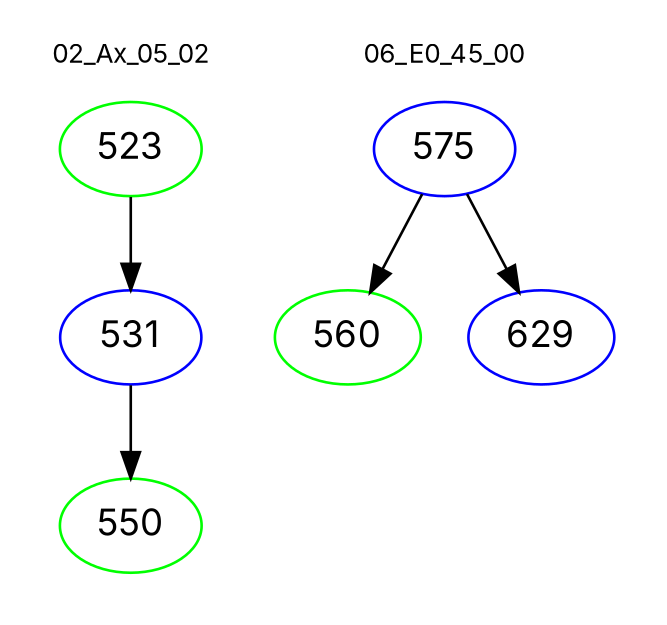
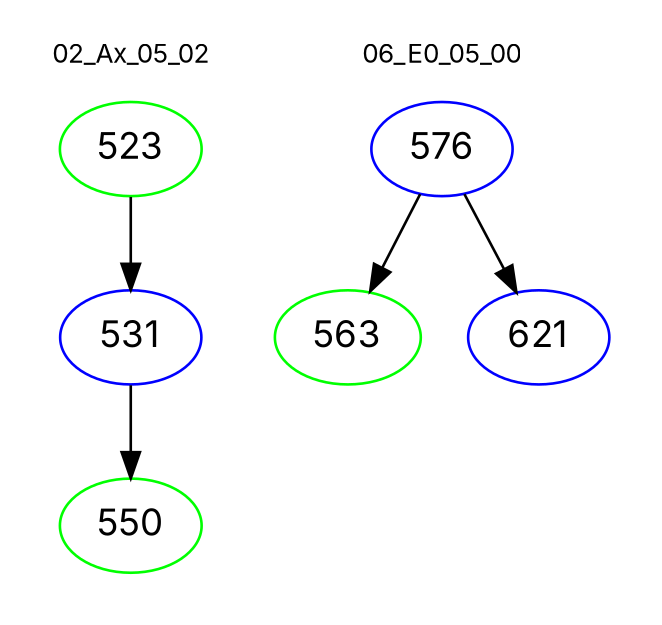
cluster "06_E0_45_00": label "06_E0_45_00" -> "06_E0_05_00"
node "575": label "575" -> "576"
node "560": label "560" -> "563"
node "629": label "629" -> "621"
